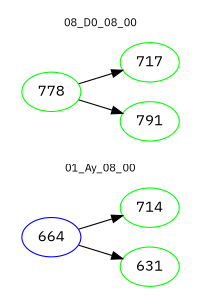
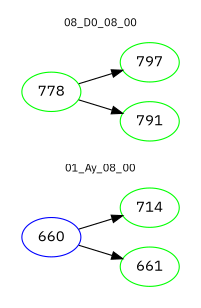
node "717": label "717" -> "797"
node "664": label "664" -> "660"
node "631": label "631" -> "661"
